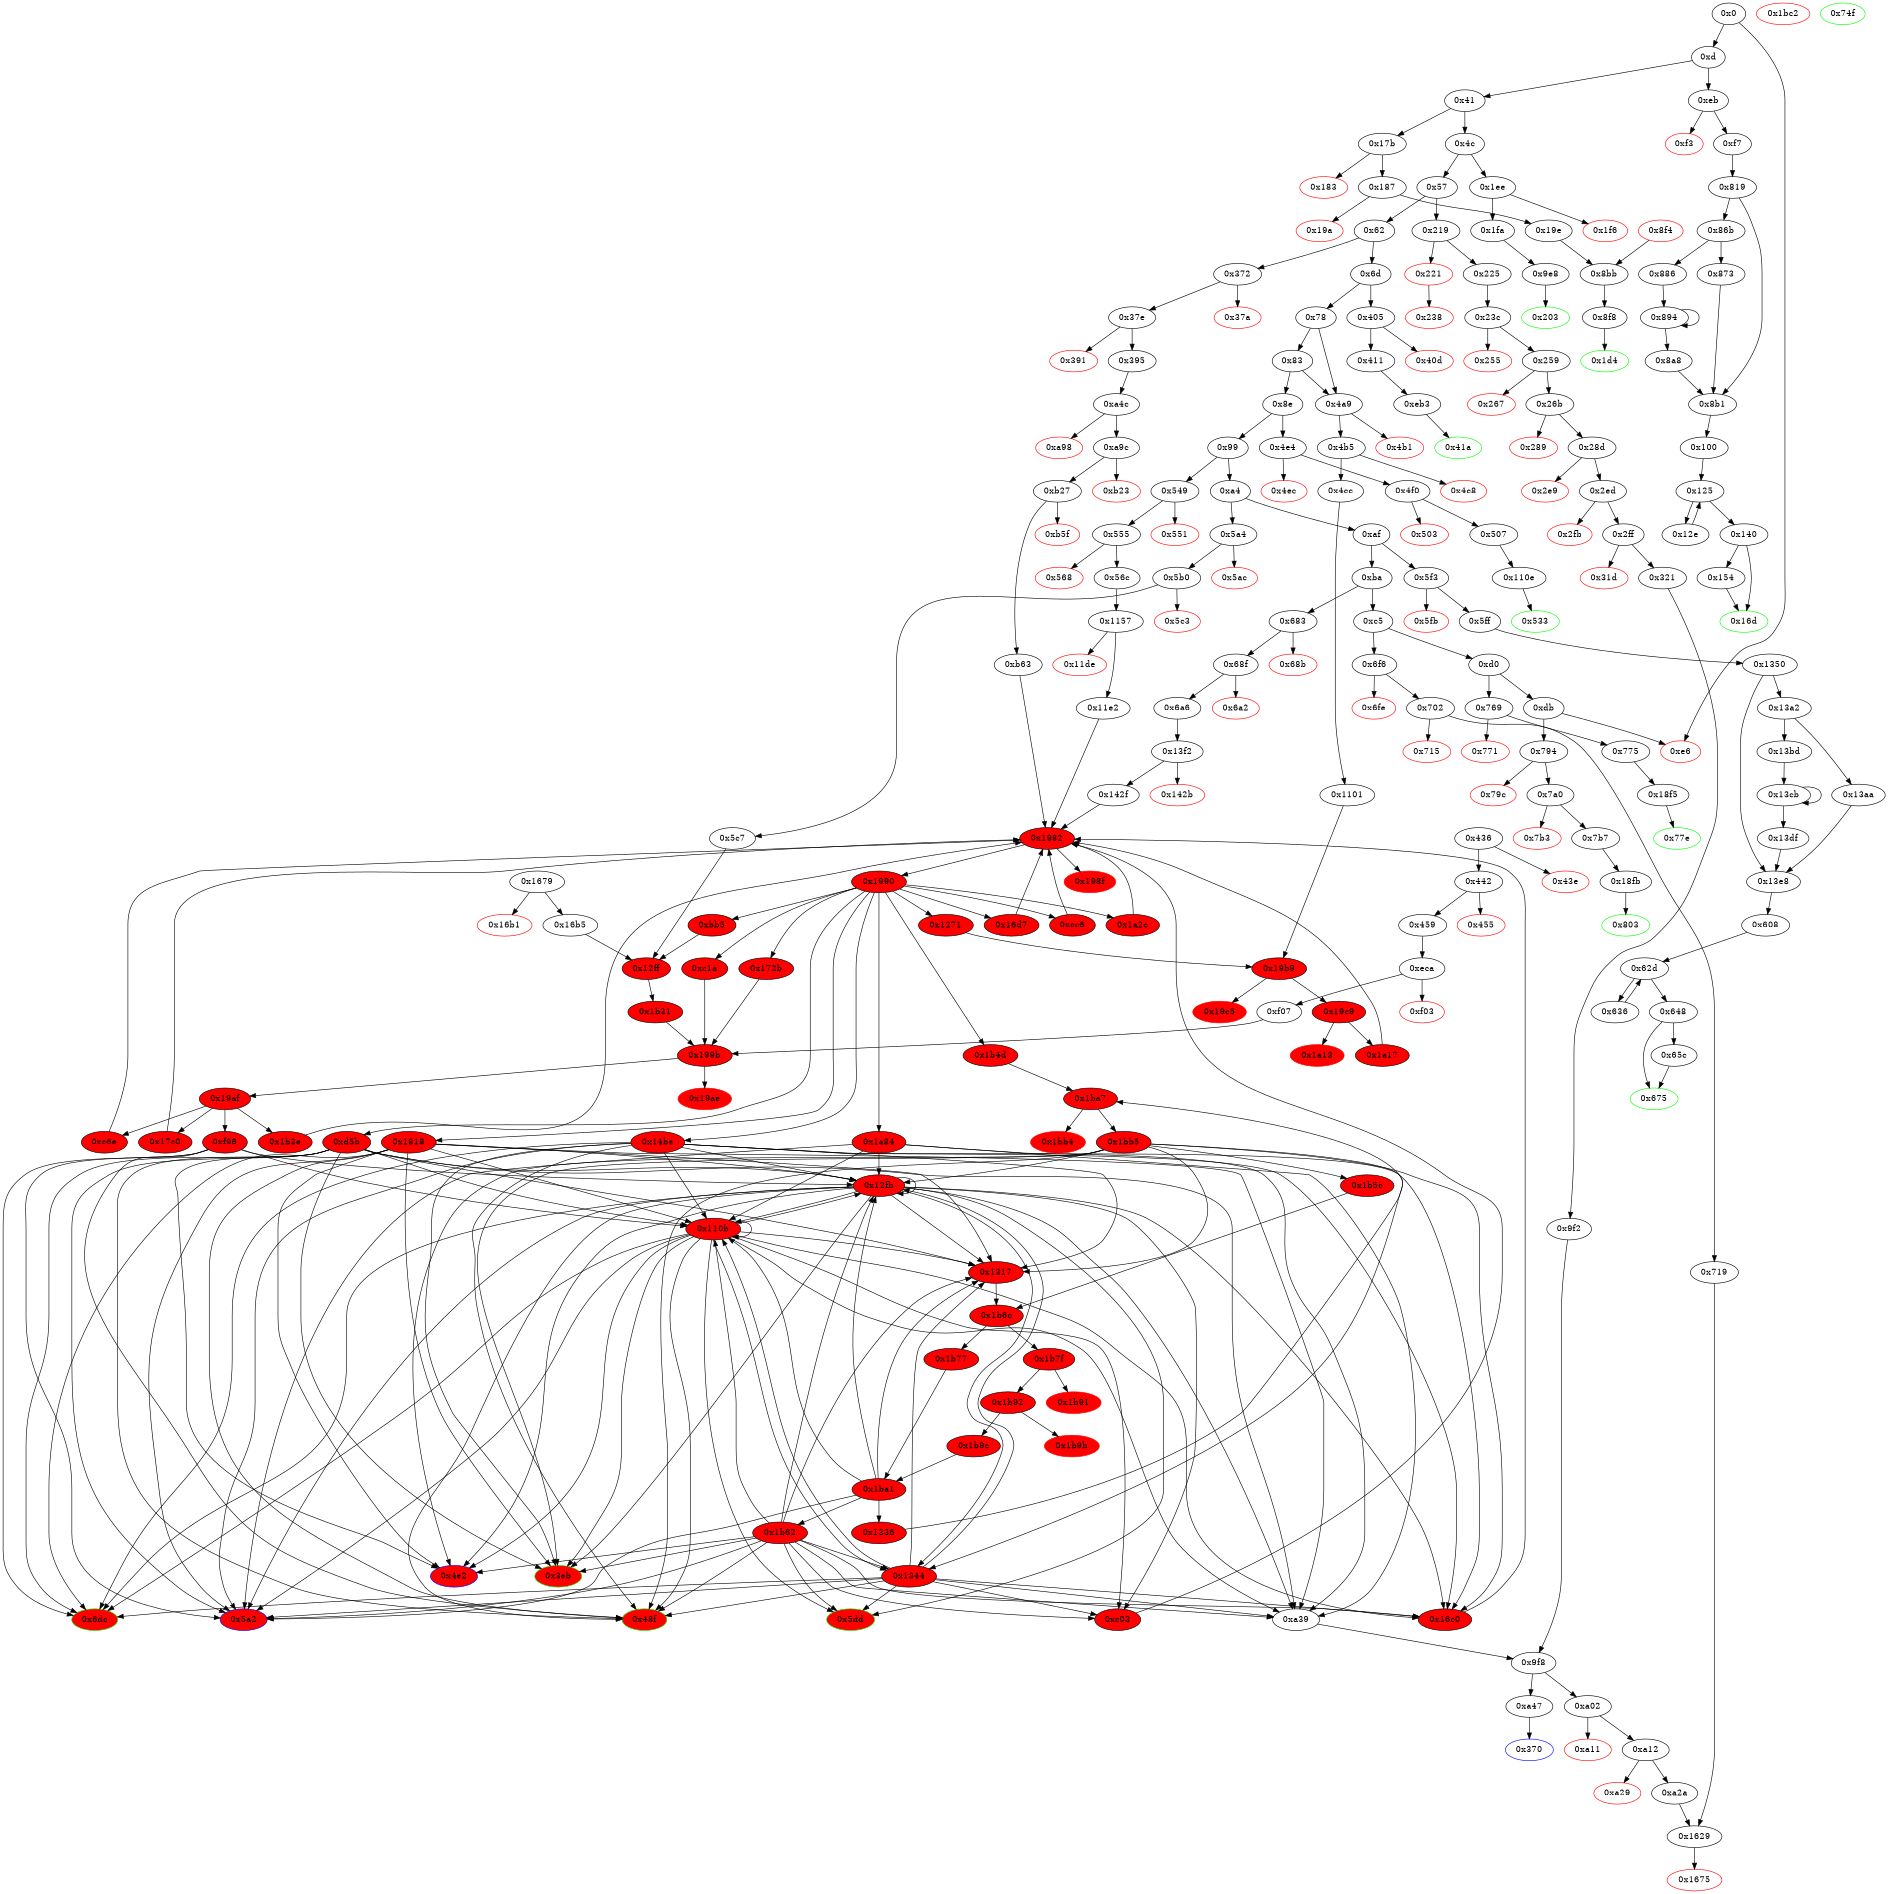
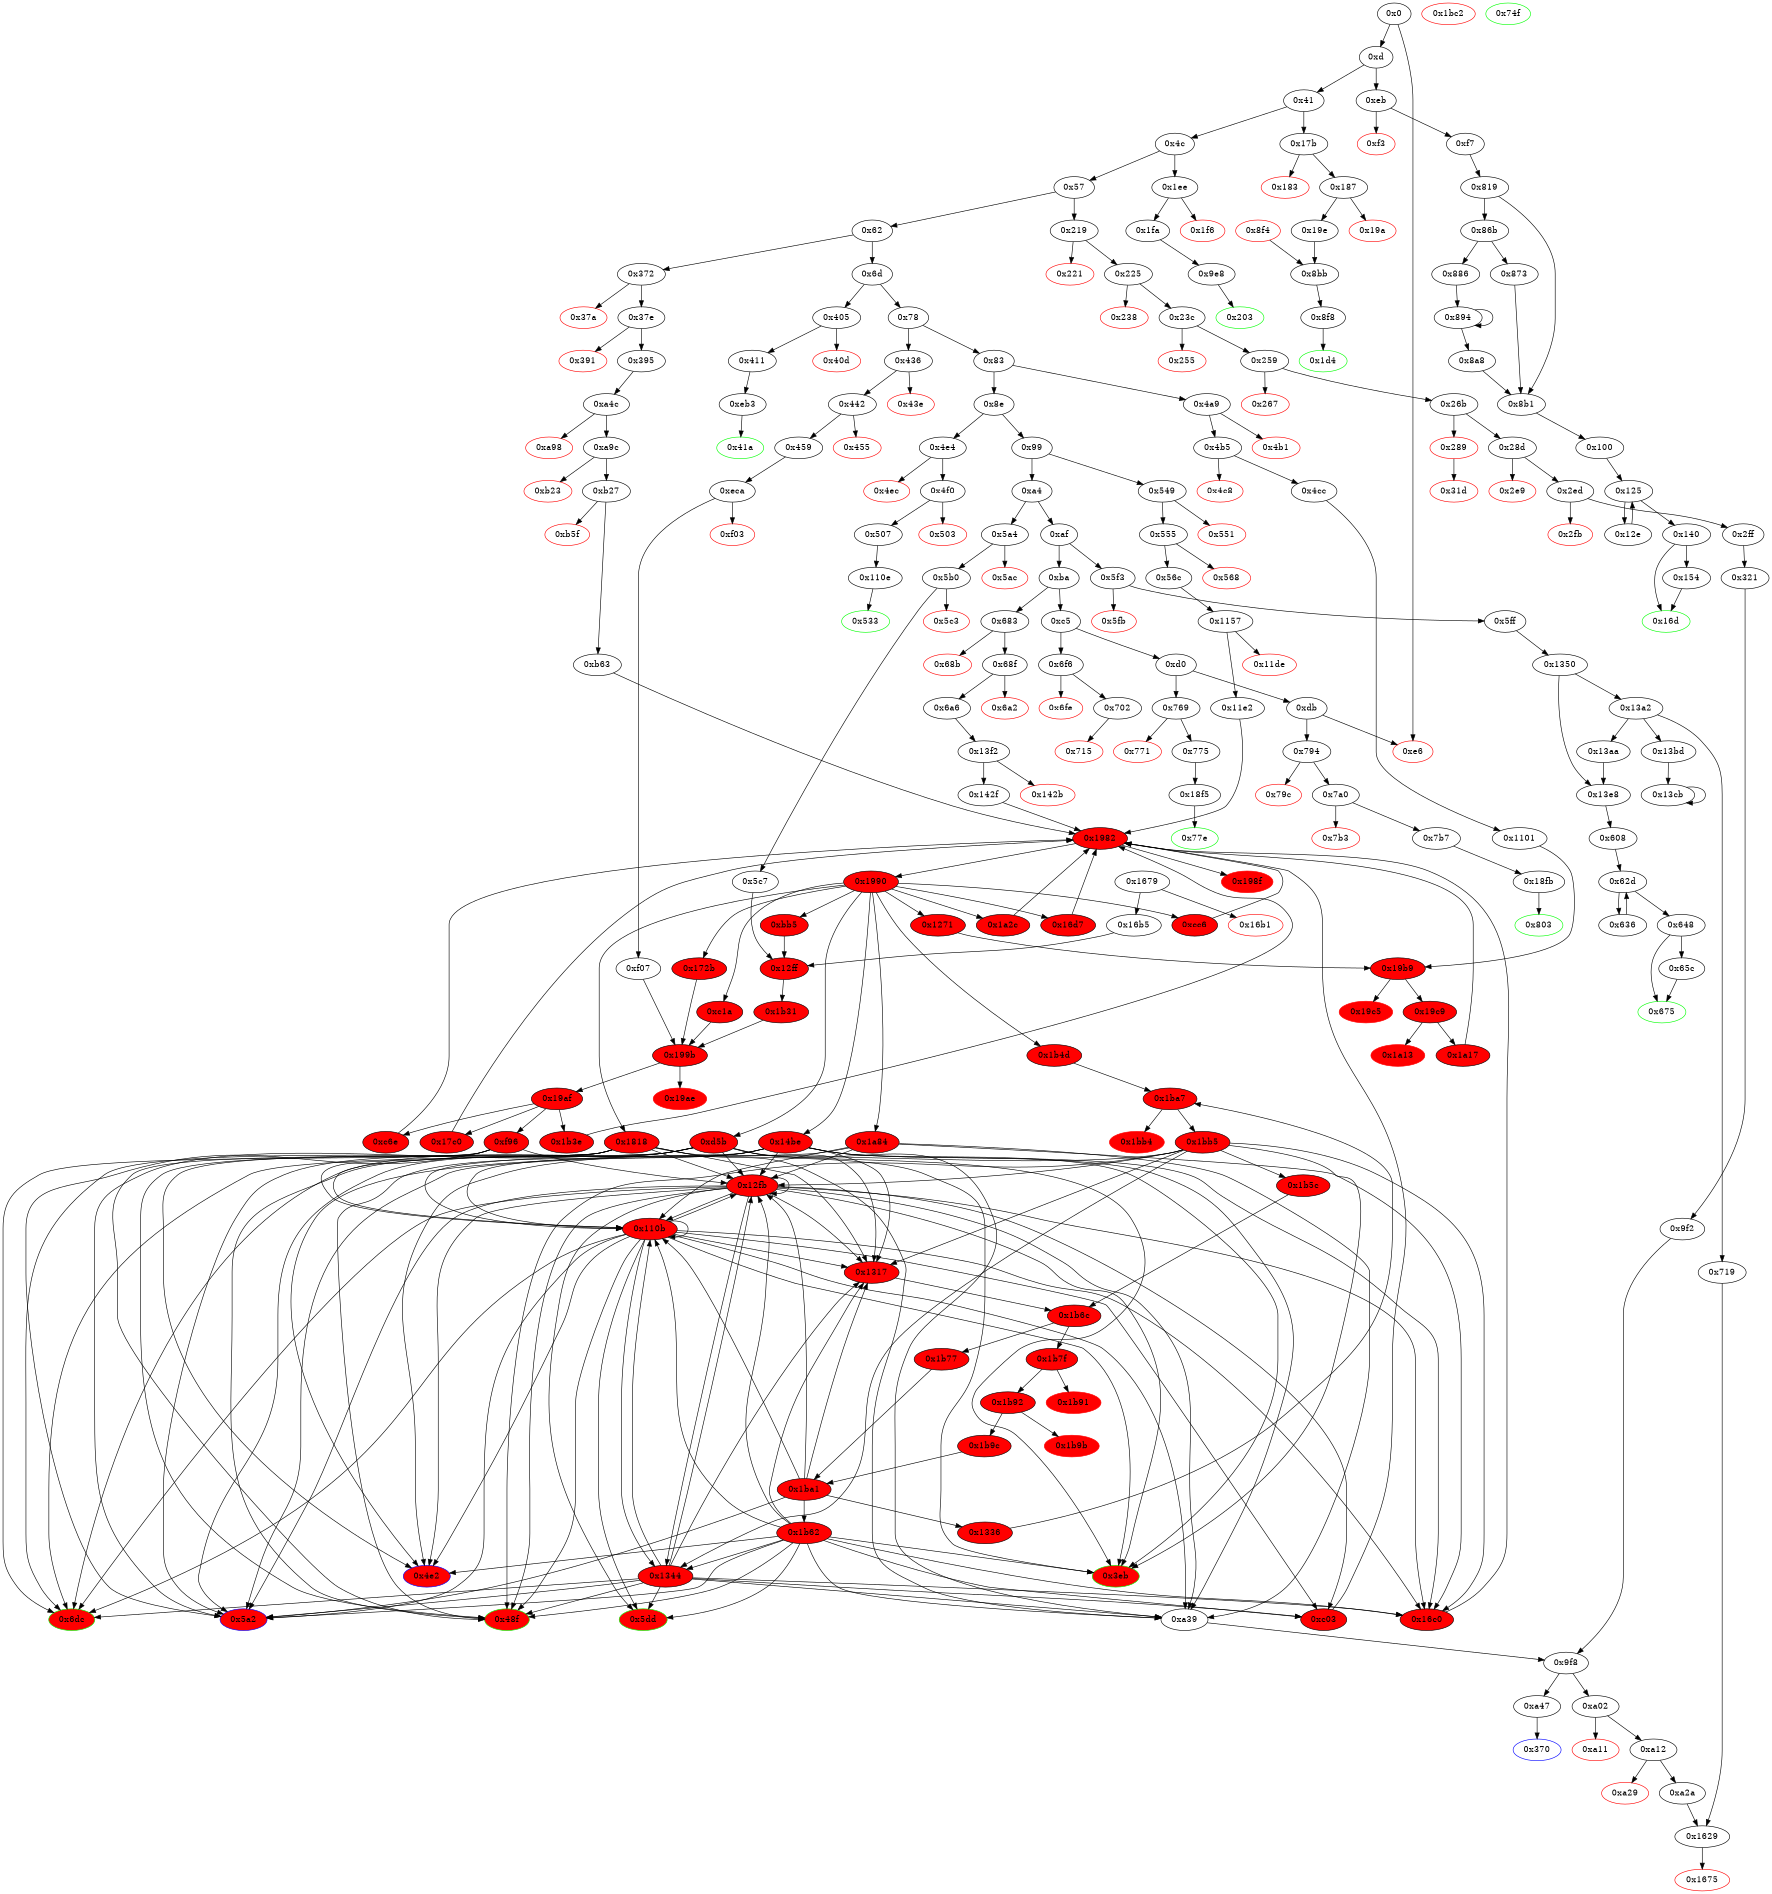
edge "0x221" -> "0x238": now "0x225" -> "0x238"
edge "0x78" -> "0x4a9": now "0x78" -> "0x436"
edge "0x2ff" -> "0x31d": now "0x289" -> "0x31d"
node "0x13df": removed
edge "0x702" -> "0x719": now "0x13a2" -> "0x719"
